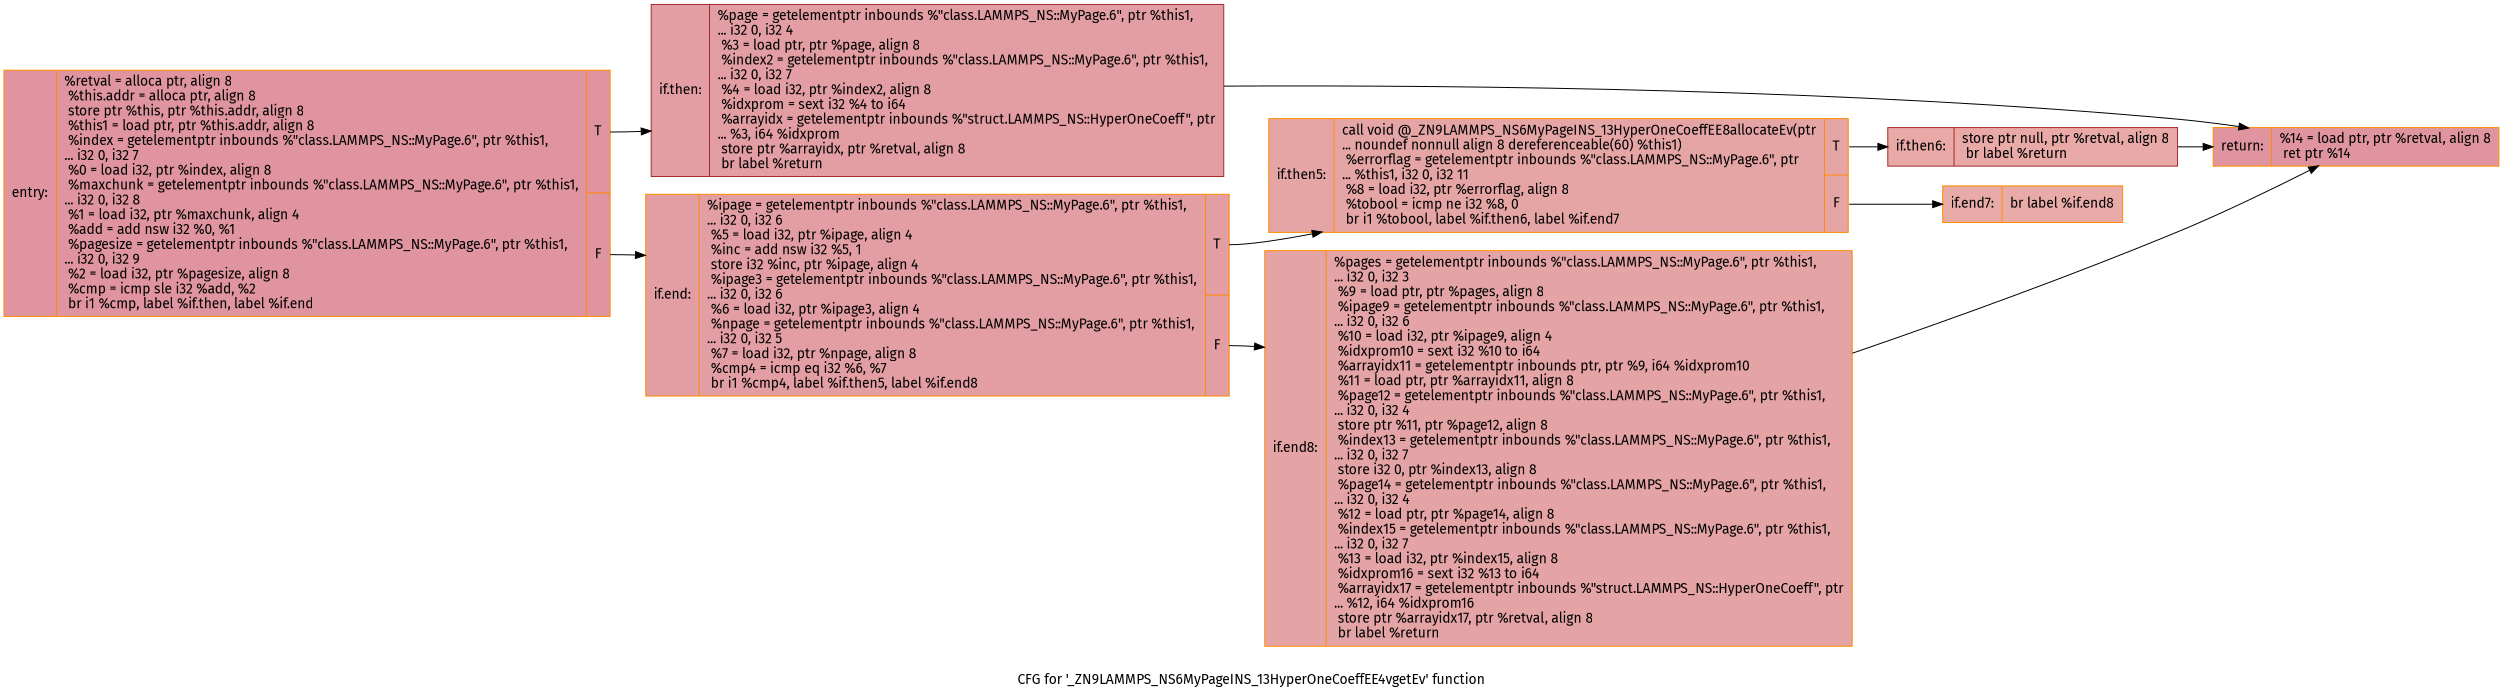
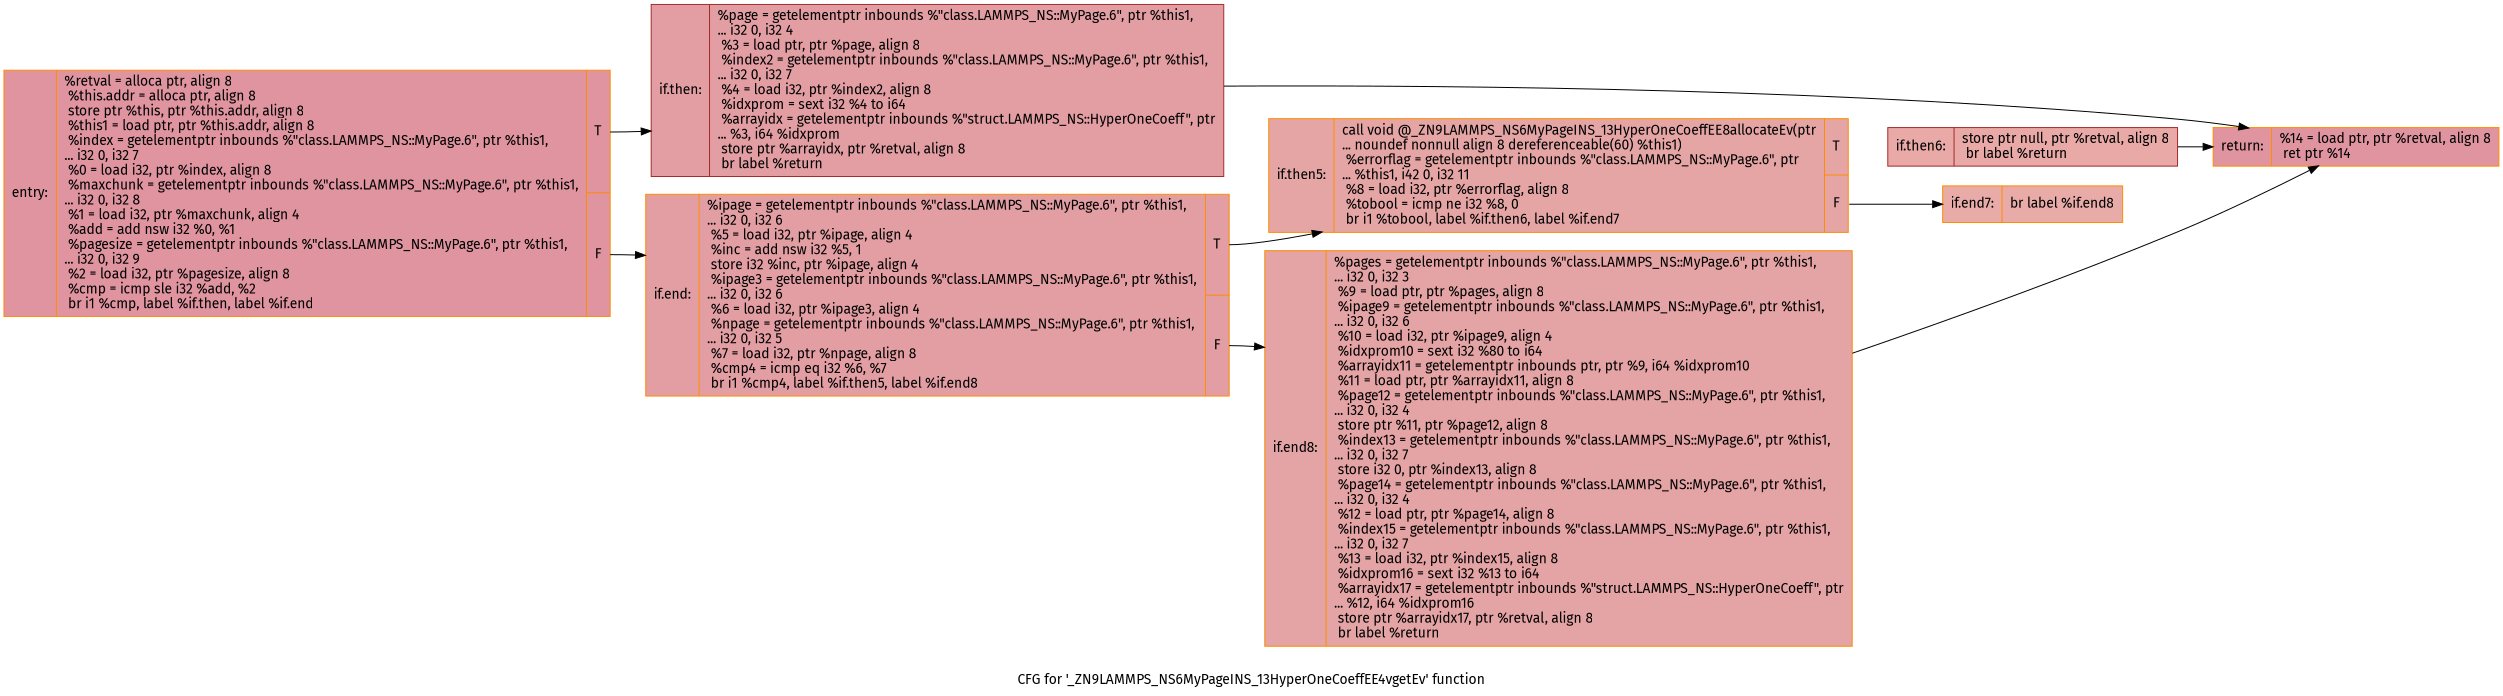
edge "if.then5:" -> "if.then6:": removed
node "if.then5:": text "... %this1, i32 0, i32 11" -> "... %this1, i42 0, i32 11"
node "if.end8:": text "%idxprom10 = sext i32 %10 to i64" -> "%idxprom10 = sext i32 %80 to i64"
